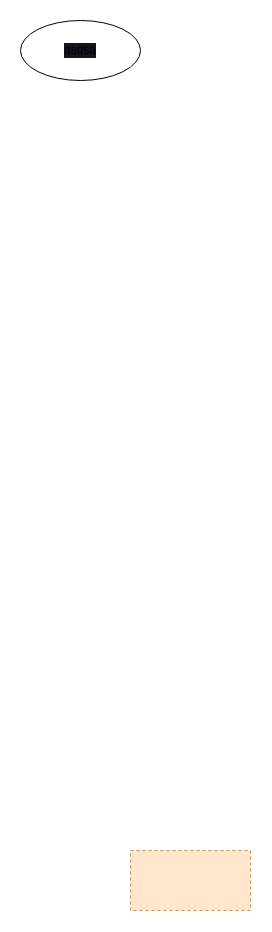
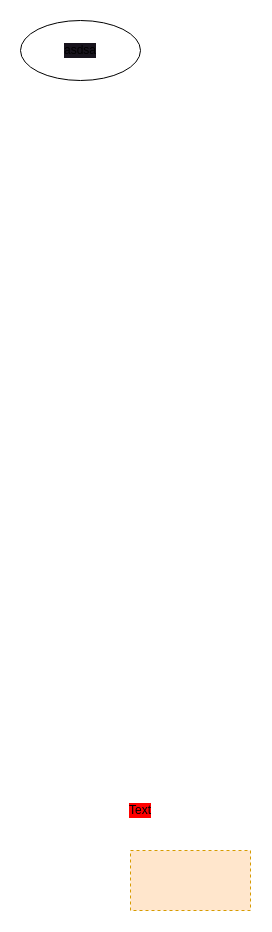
node "Text": added
